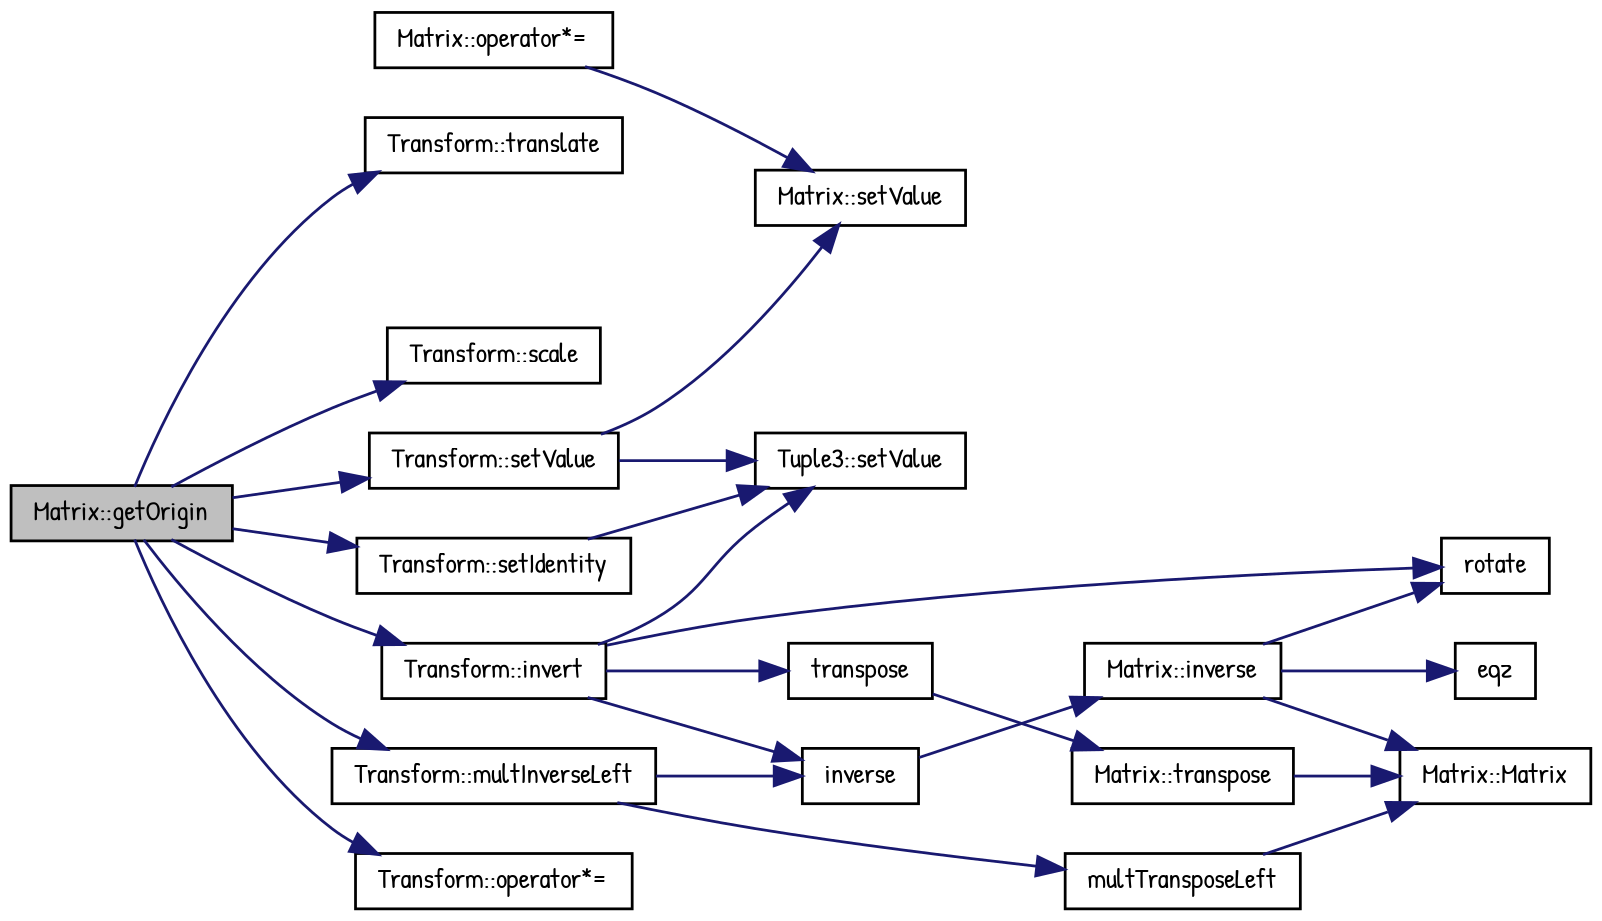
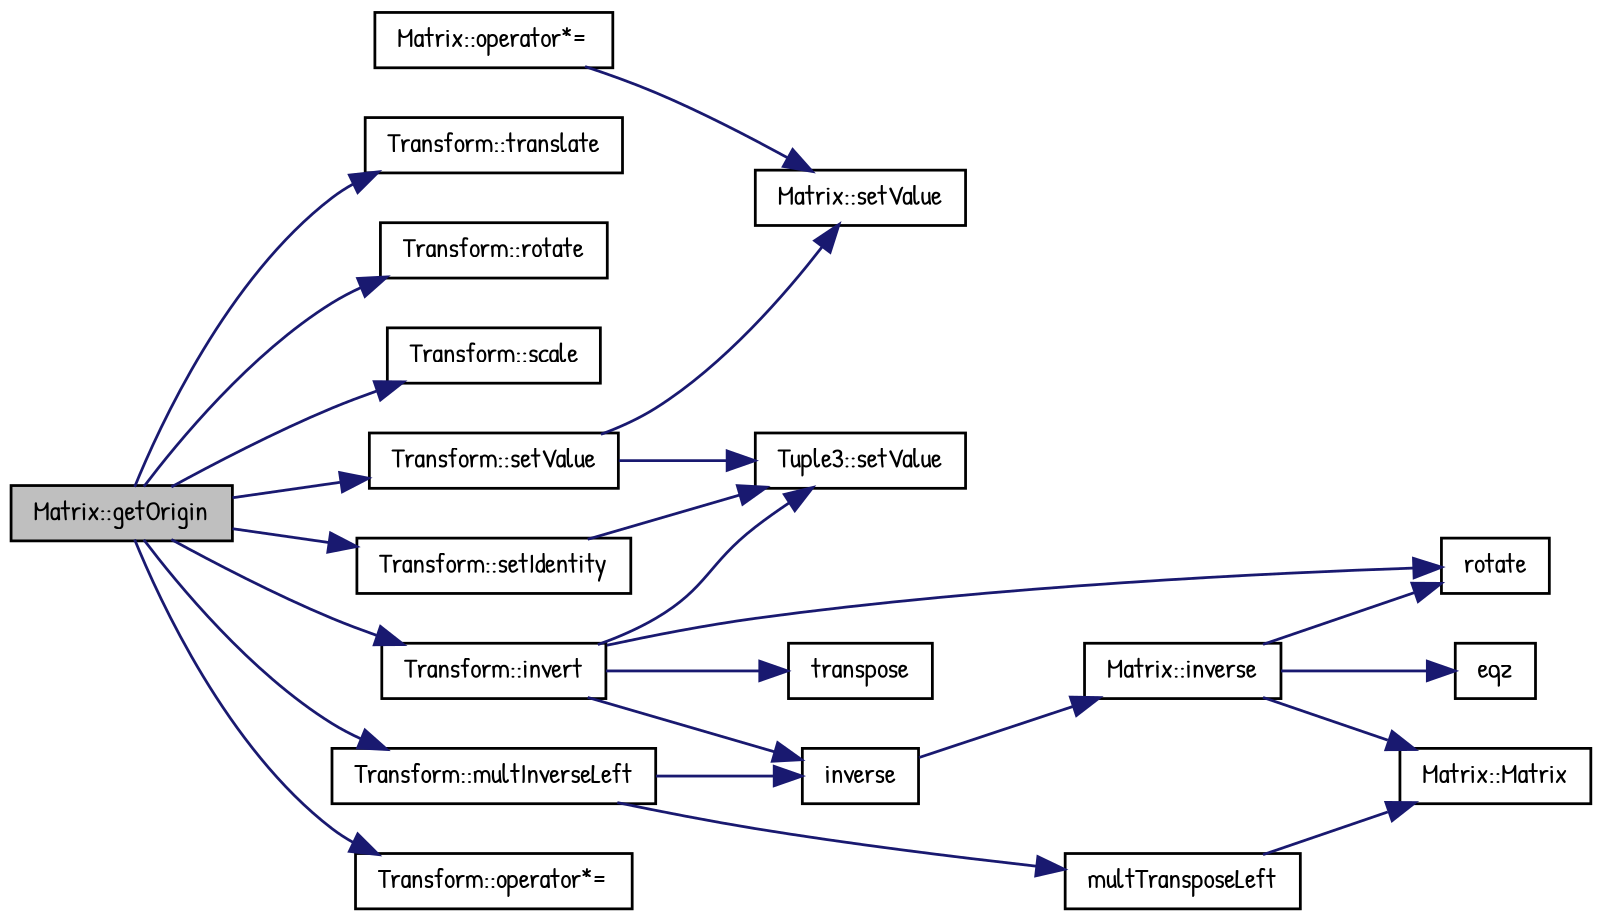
node "Transform::rotate": added
node "Matrix::transpose": removed
